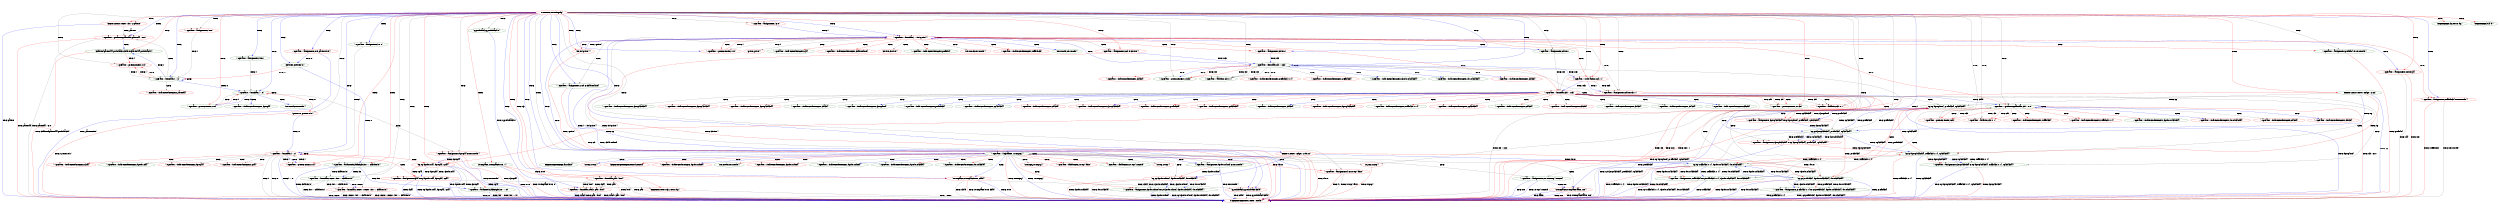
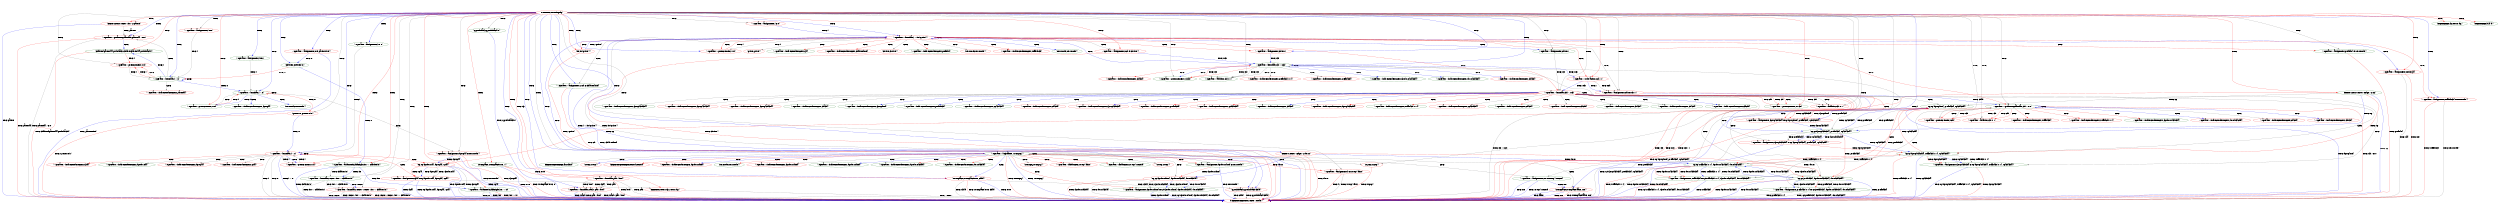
edge "(<operator>.logicalNot,!st.empty())" -> "(<operator>.assignment,dp_down[me] = new_node())": color blue -> red
